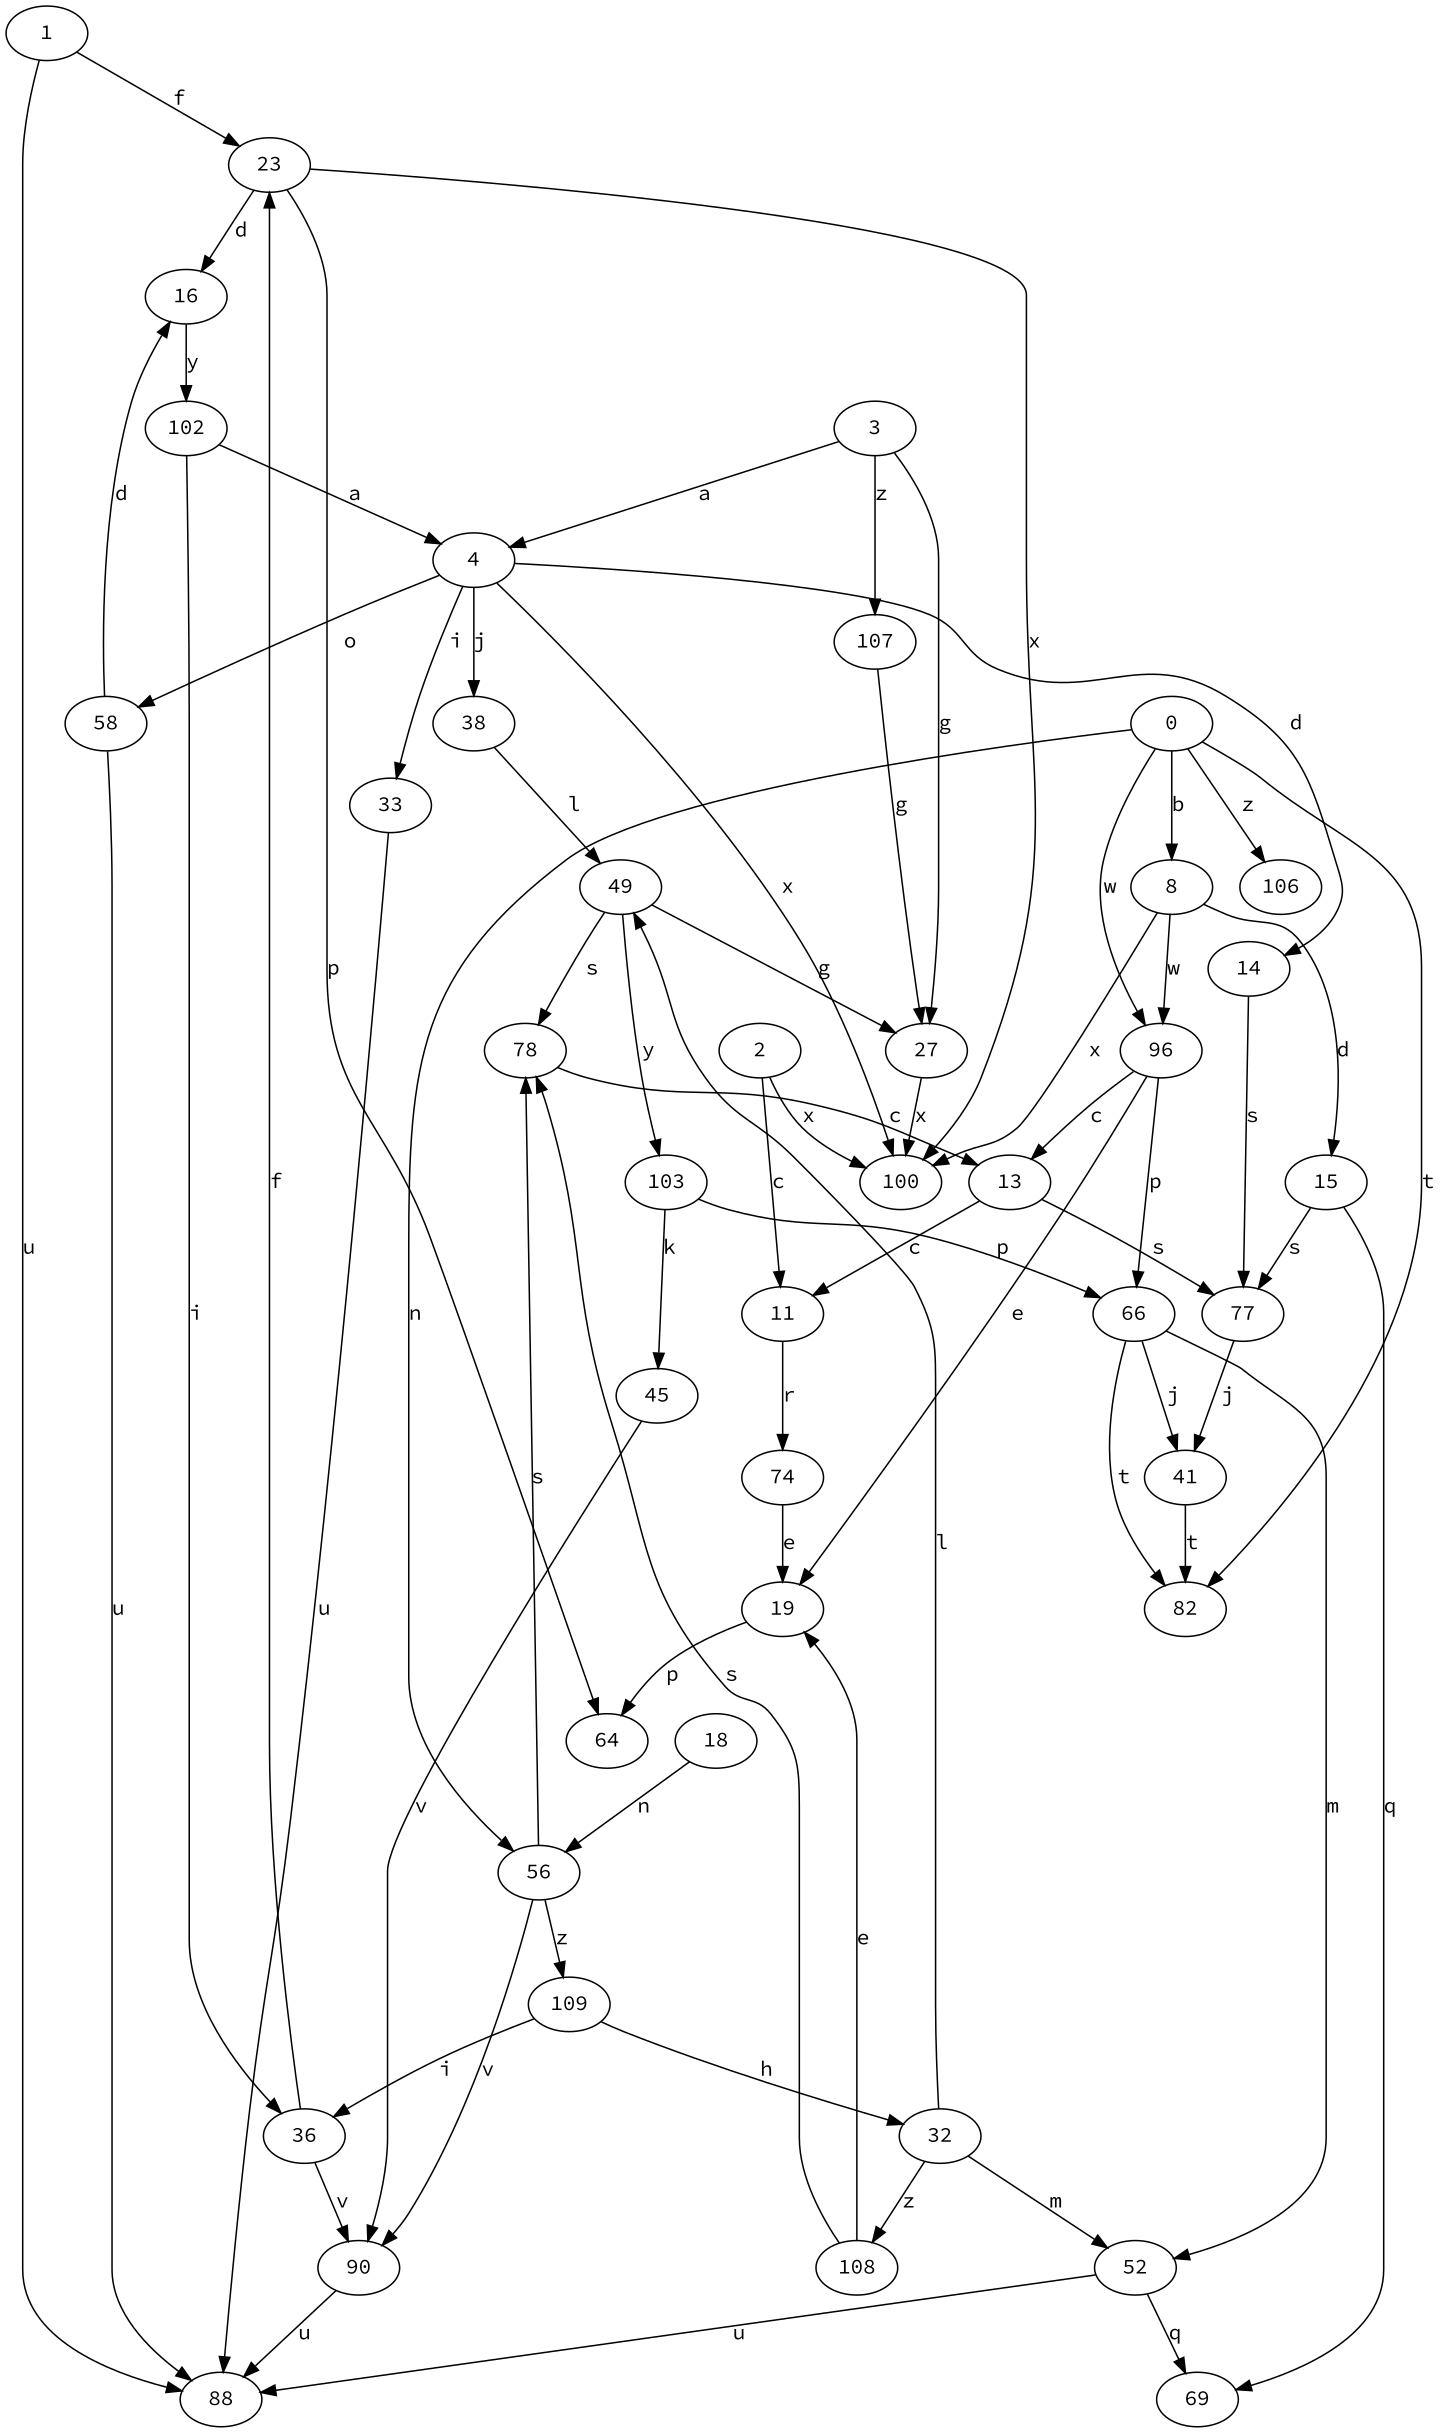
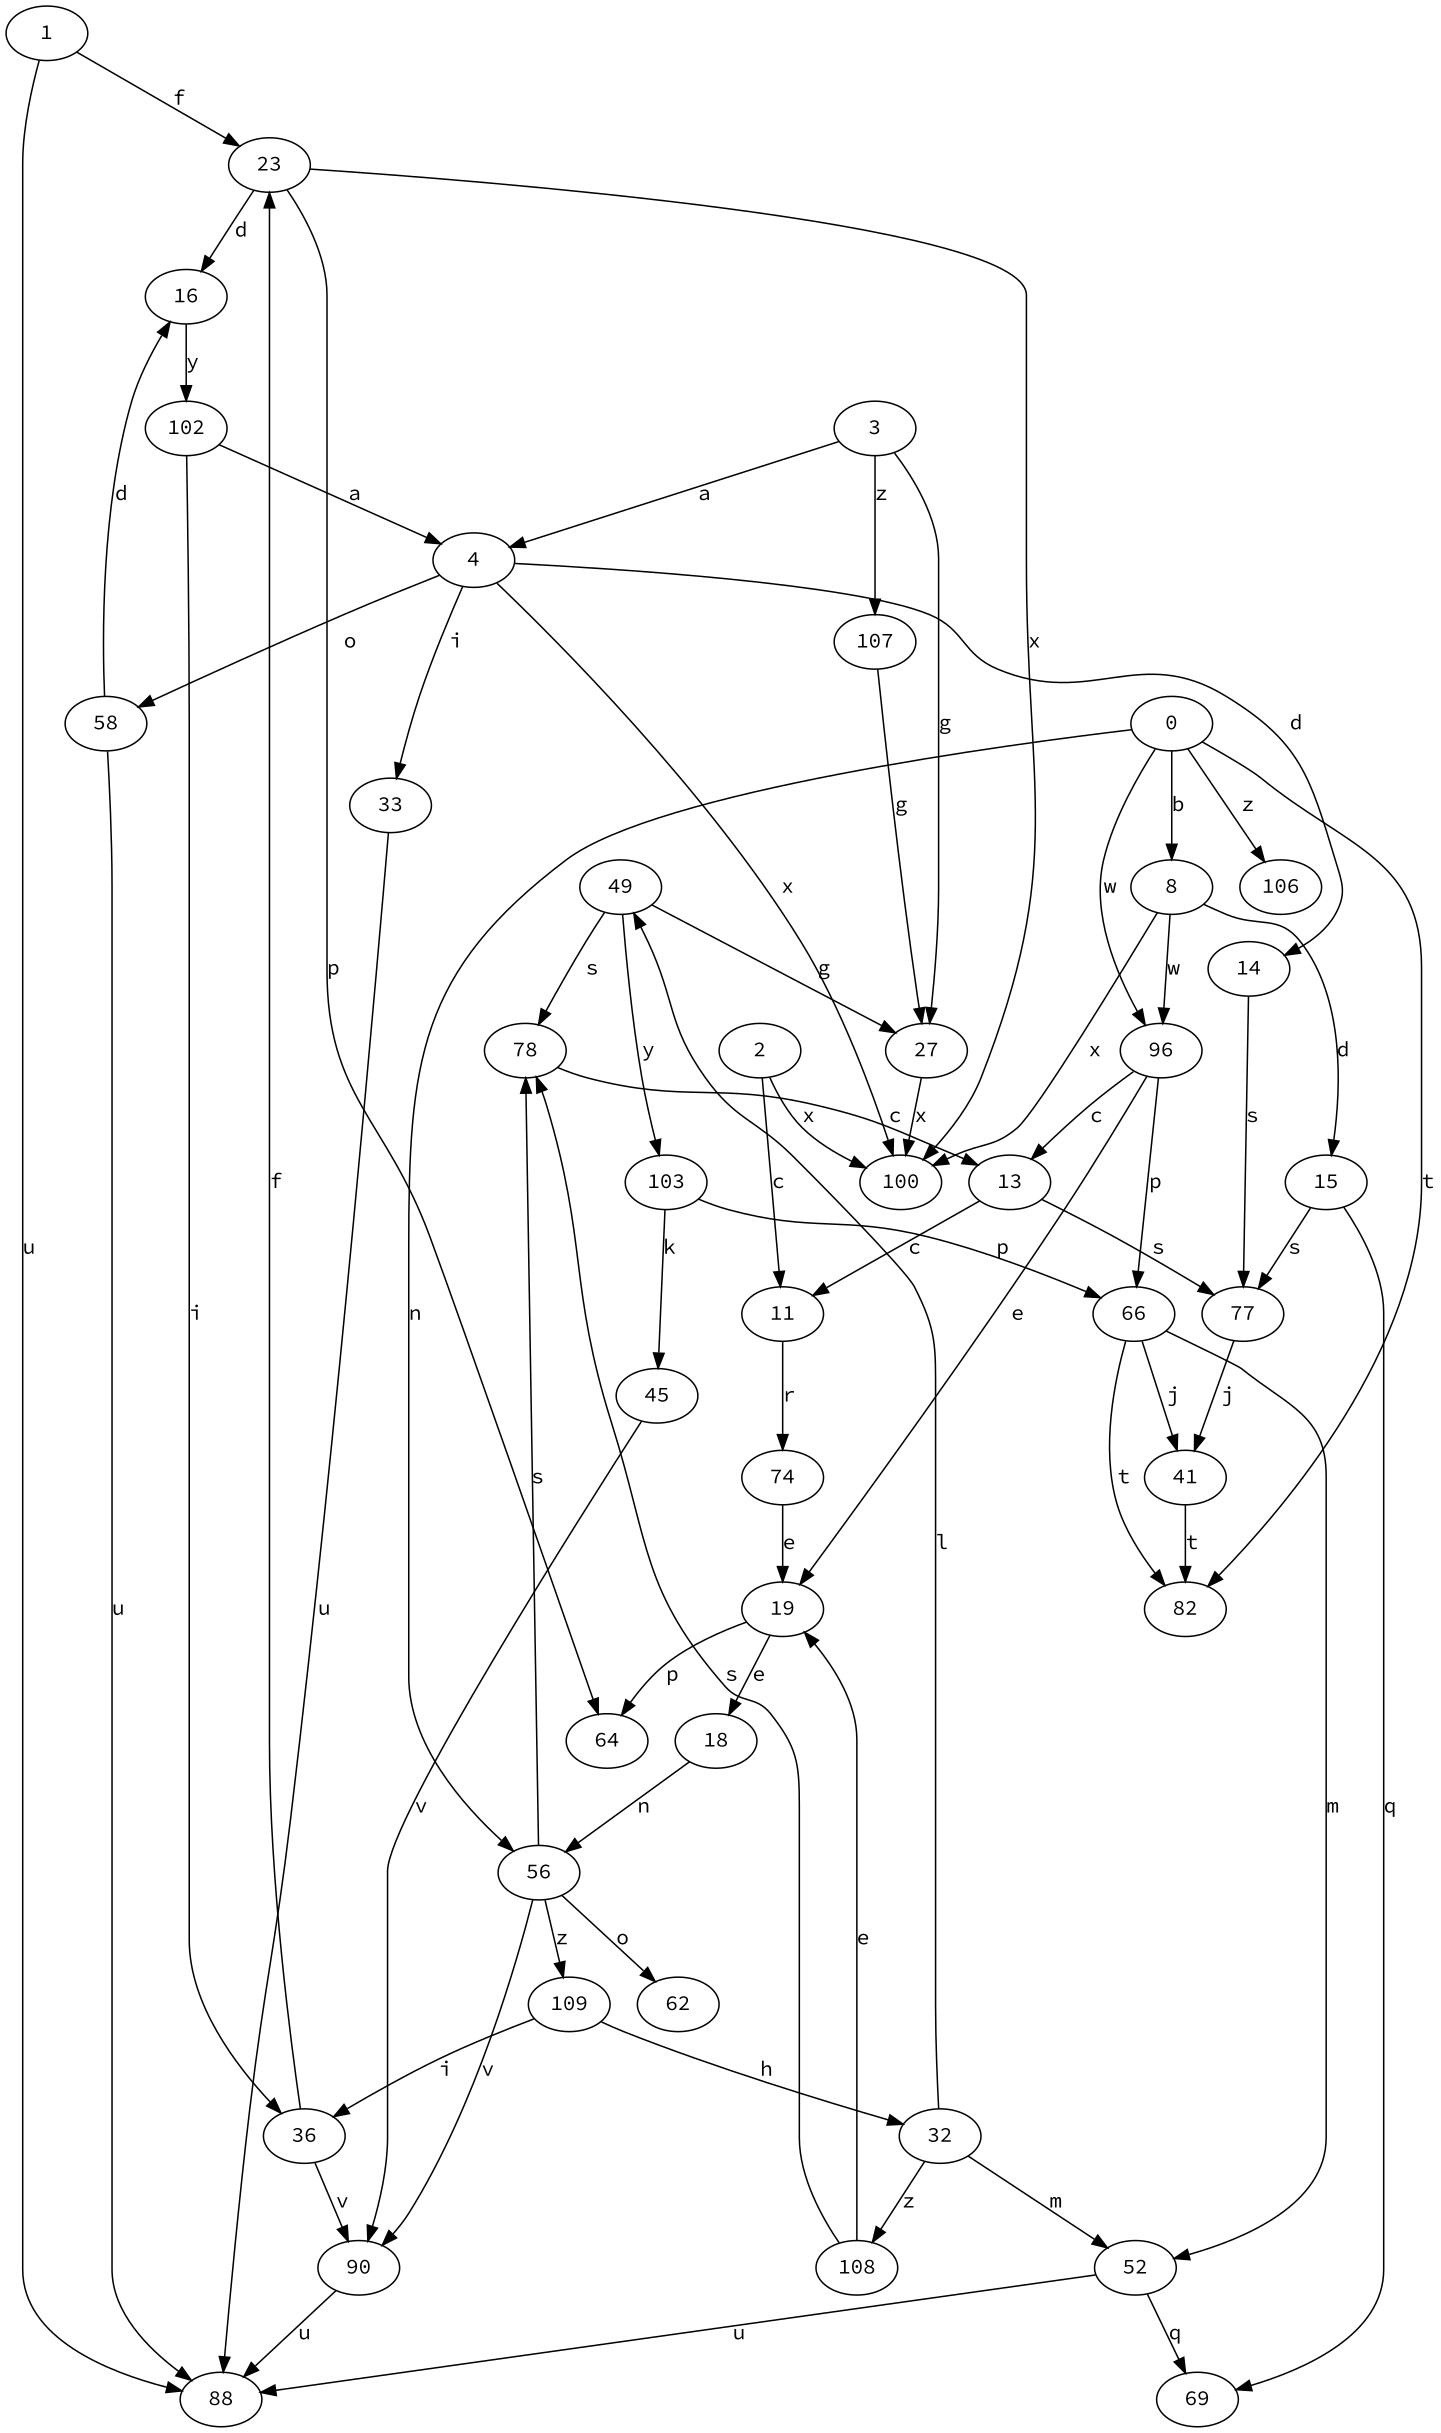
node "38": removed
edge "19" -> "18": added, label "e"
node "62": added
